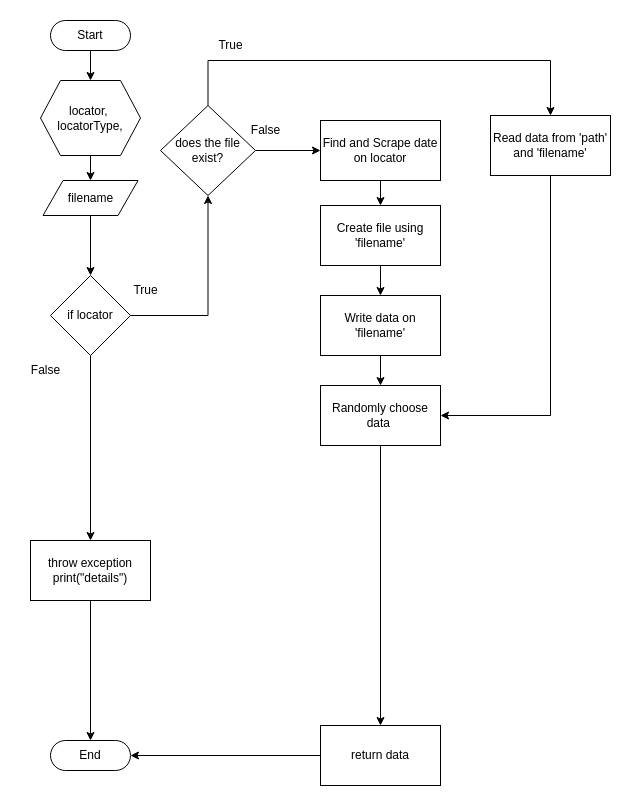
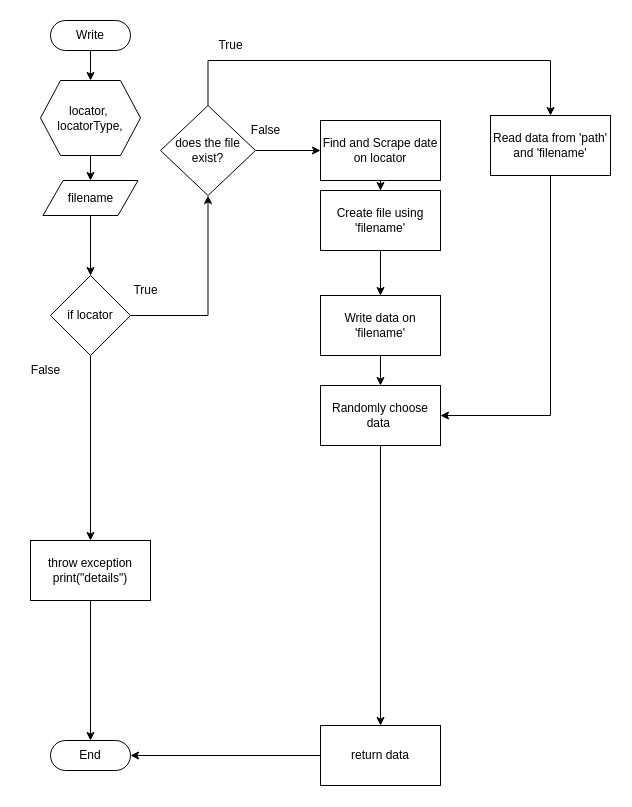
node "Start": label "Start" -> "Write"
node "Create file using 'filename'": moved (381, 236) -> (381, 221)
